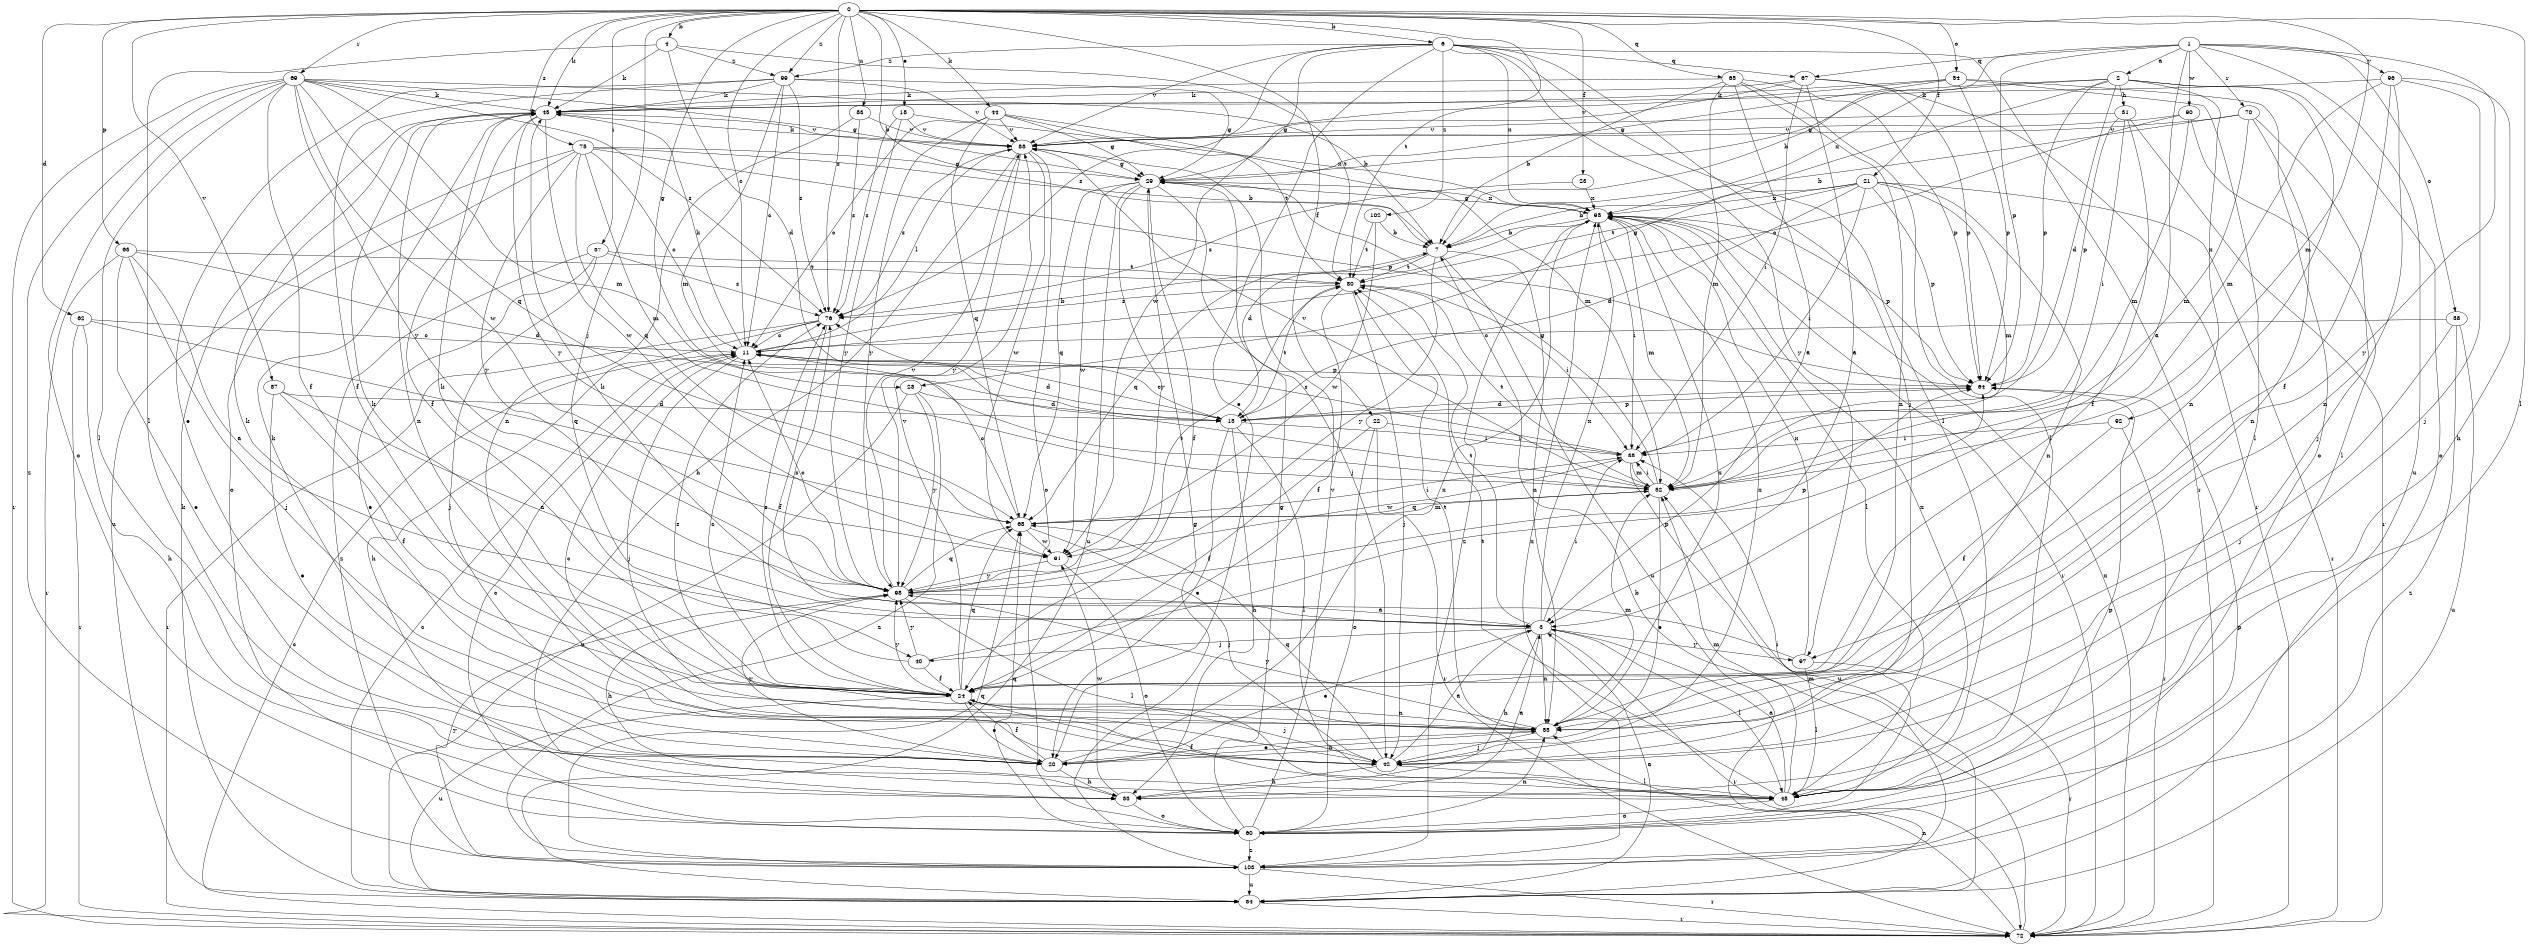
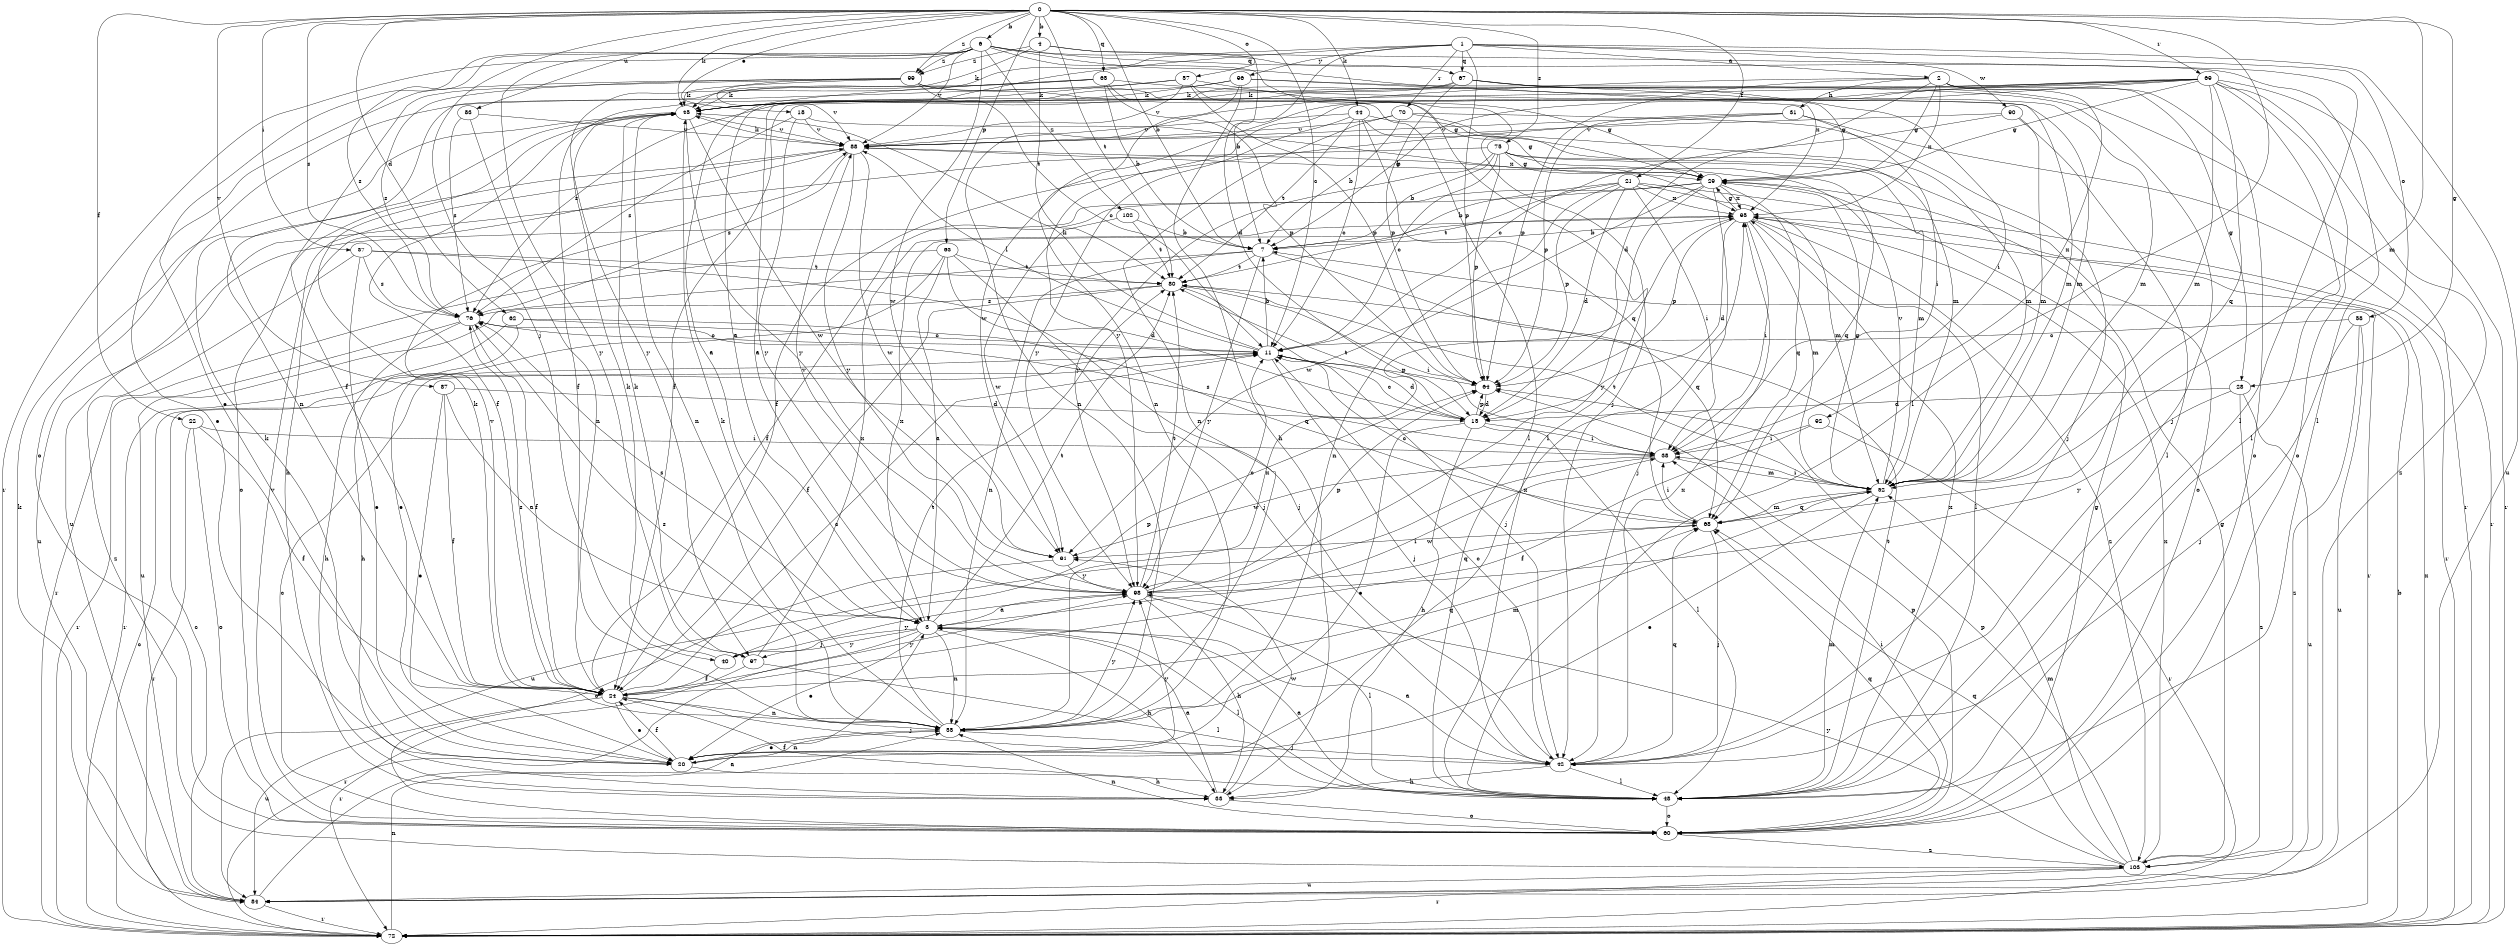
node "54": label "54" -> "57"
node "23": removed
